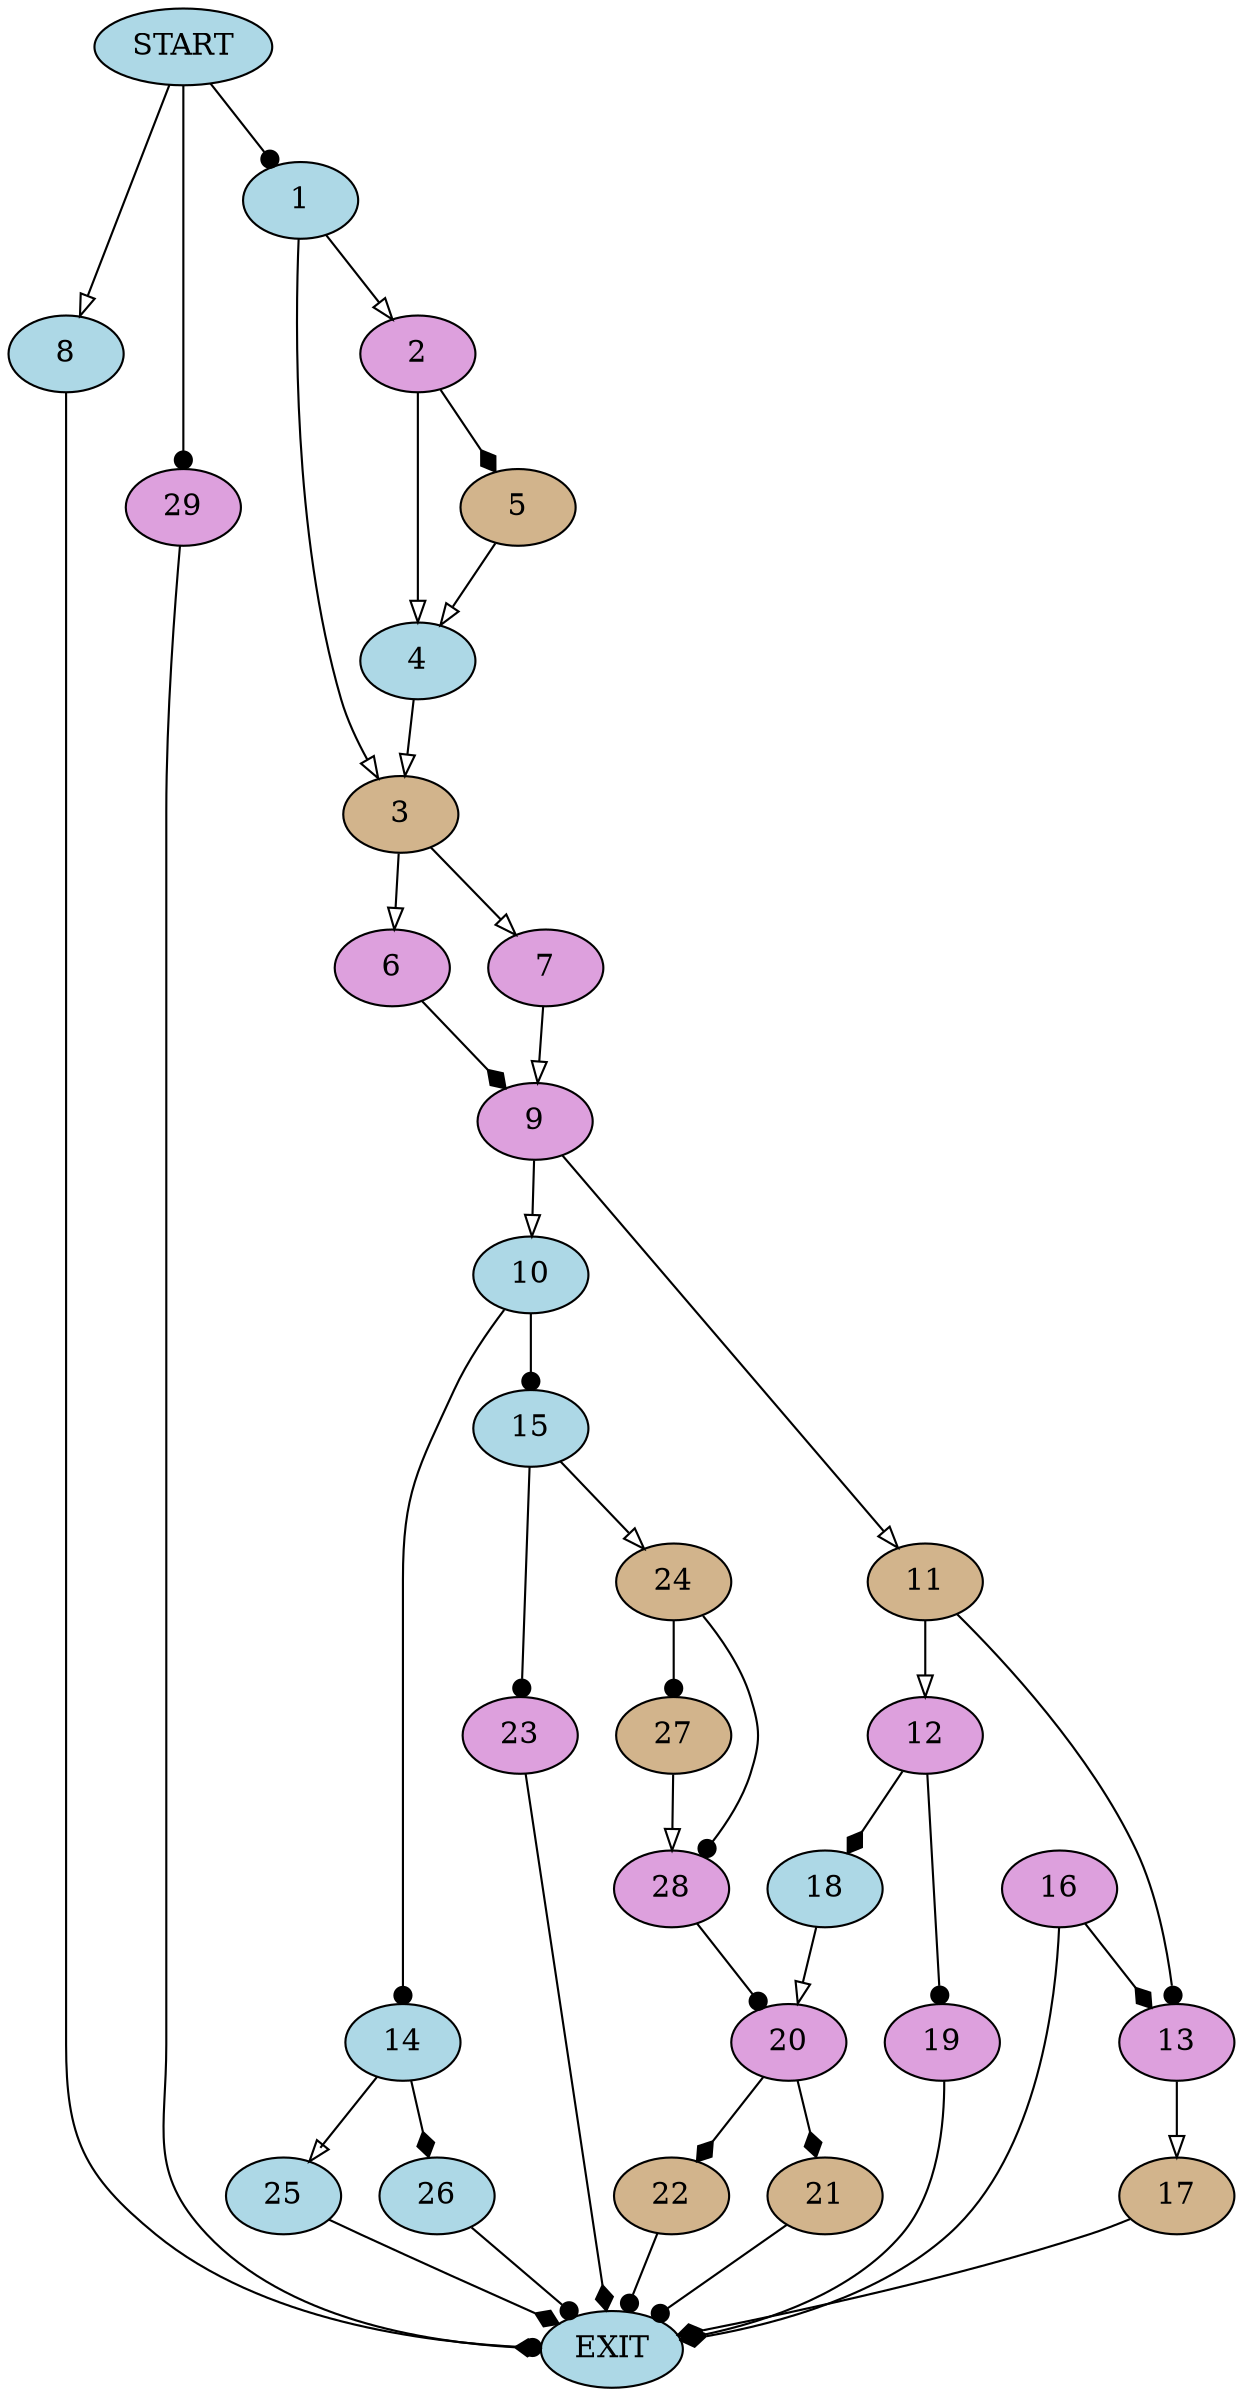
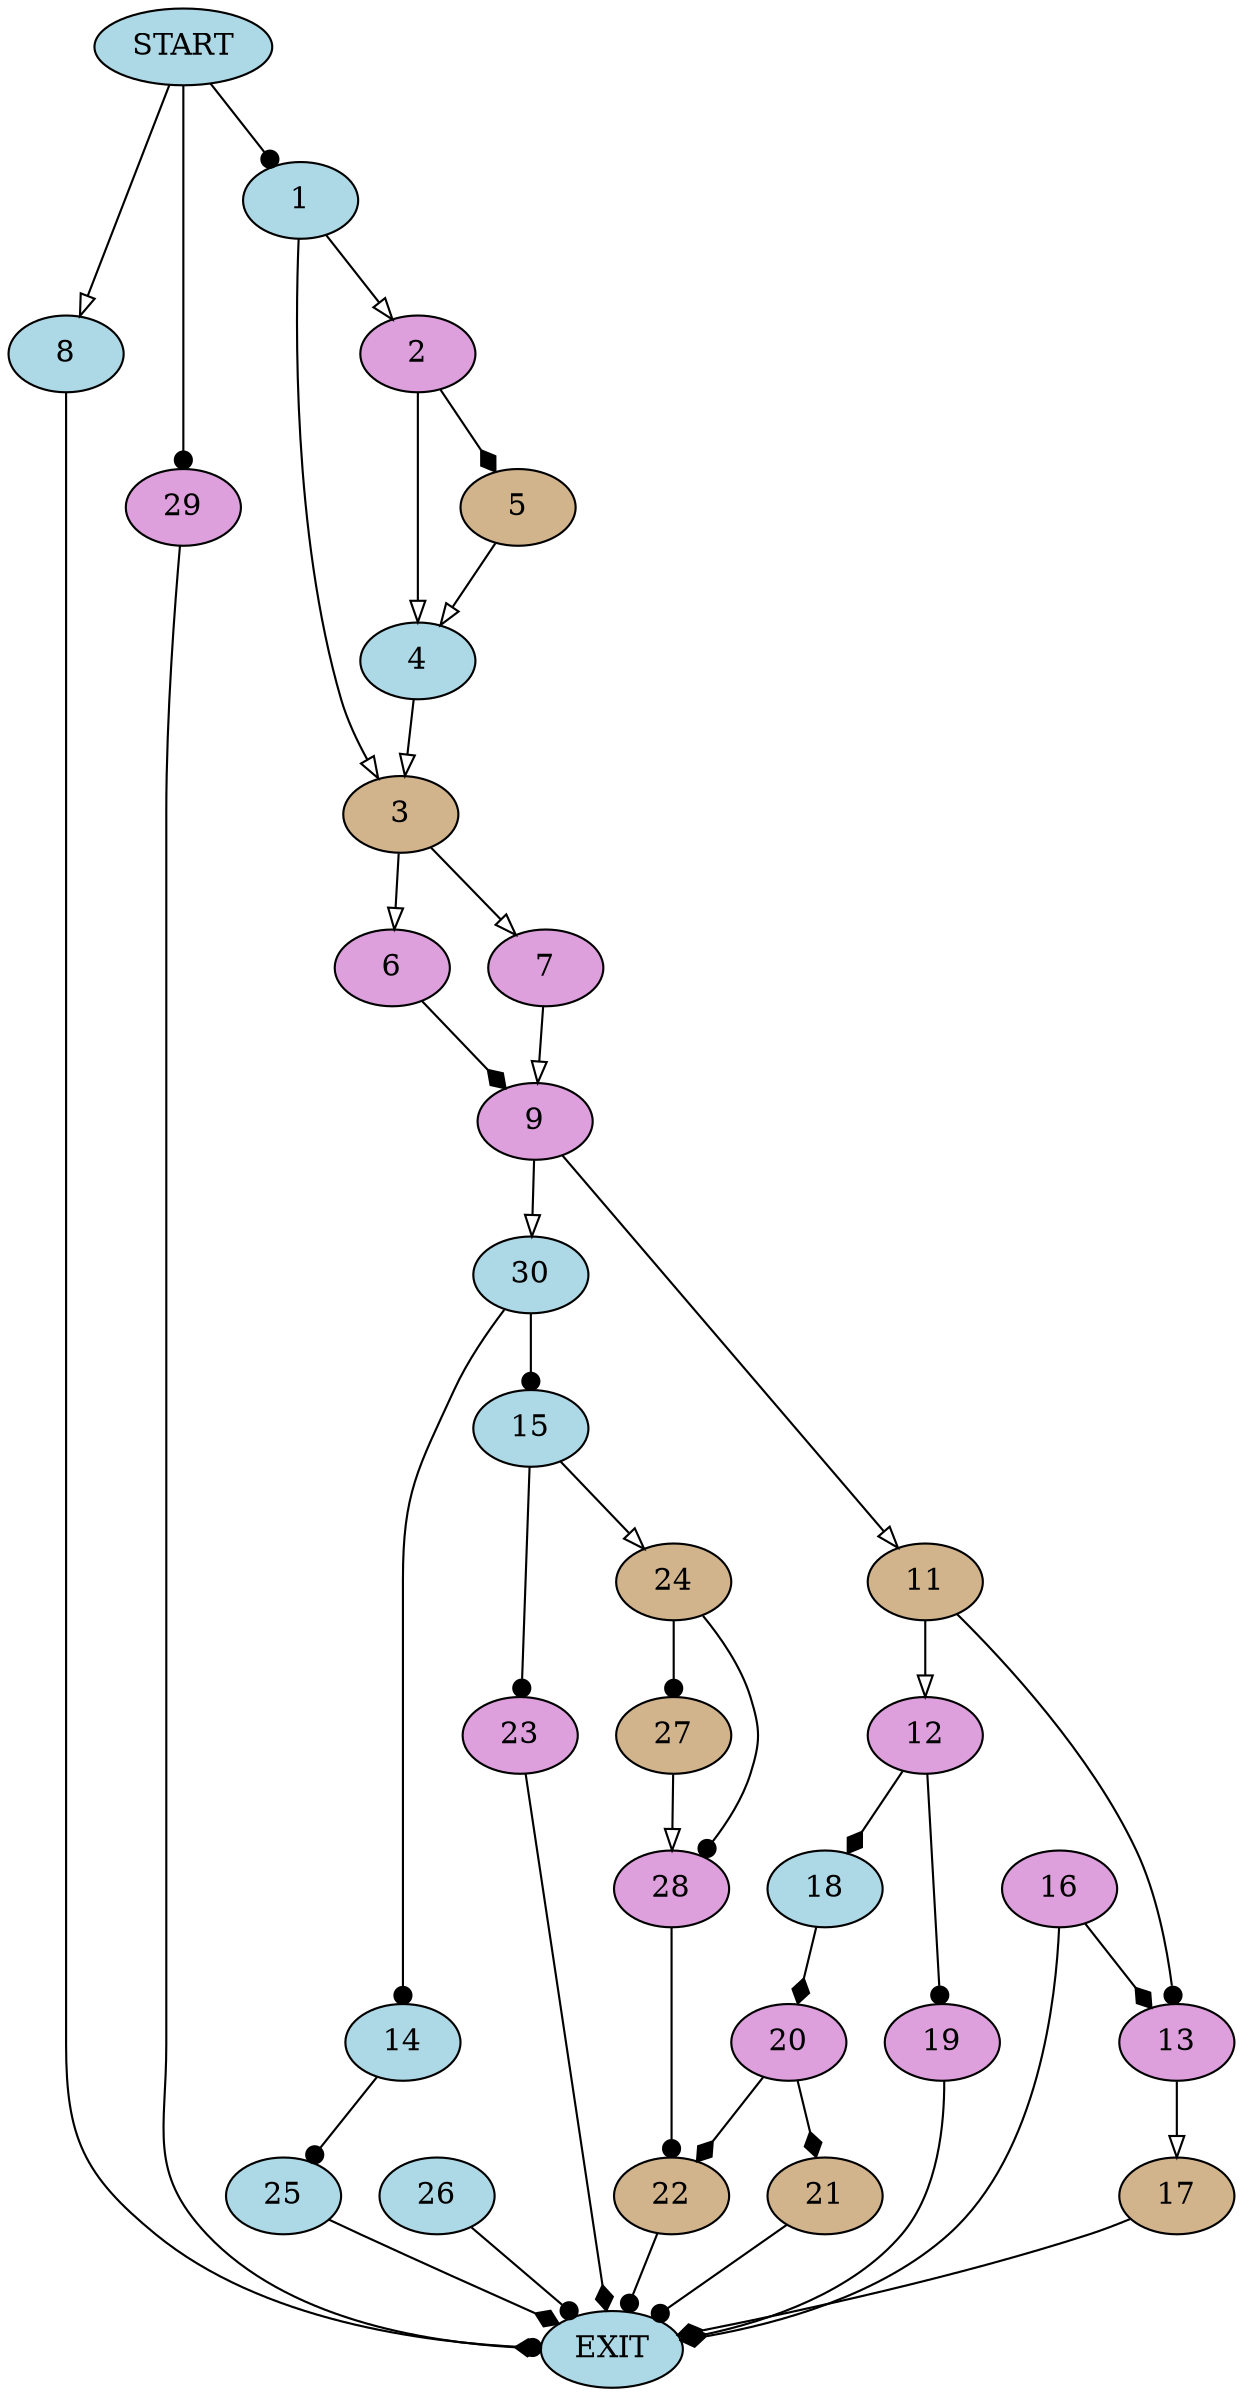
node "10": label "10" -> "30"
edge "18" -> "20": arrowhead onormal -> diamond
edge "28" -> "20": now "28" -> "22"
edge "14" -> "26": removed
edge "14" -> "25": arrowhead onormal -> dot
